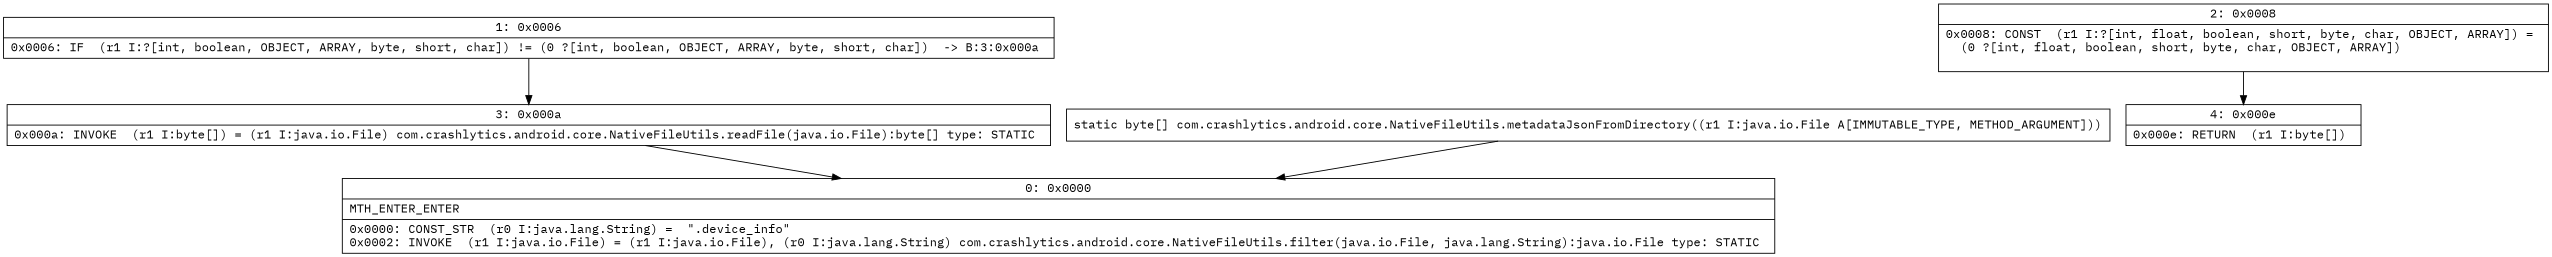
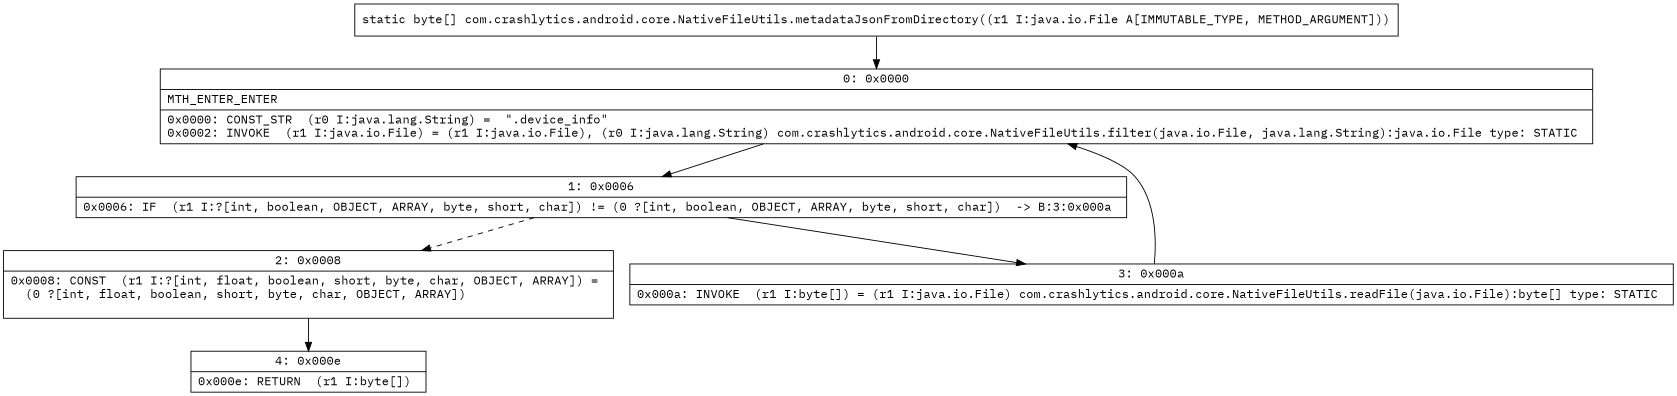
edge "0: 0x0000" -> "1: 0x0006": added
edge "1: 0x0006" -> "2: 0x0008": added
